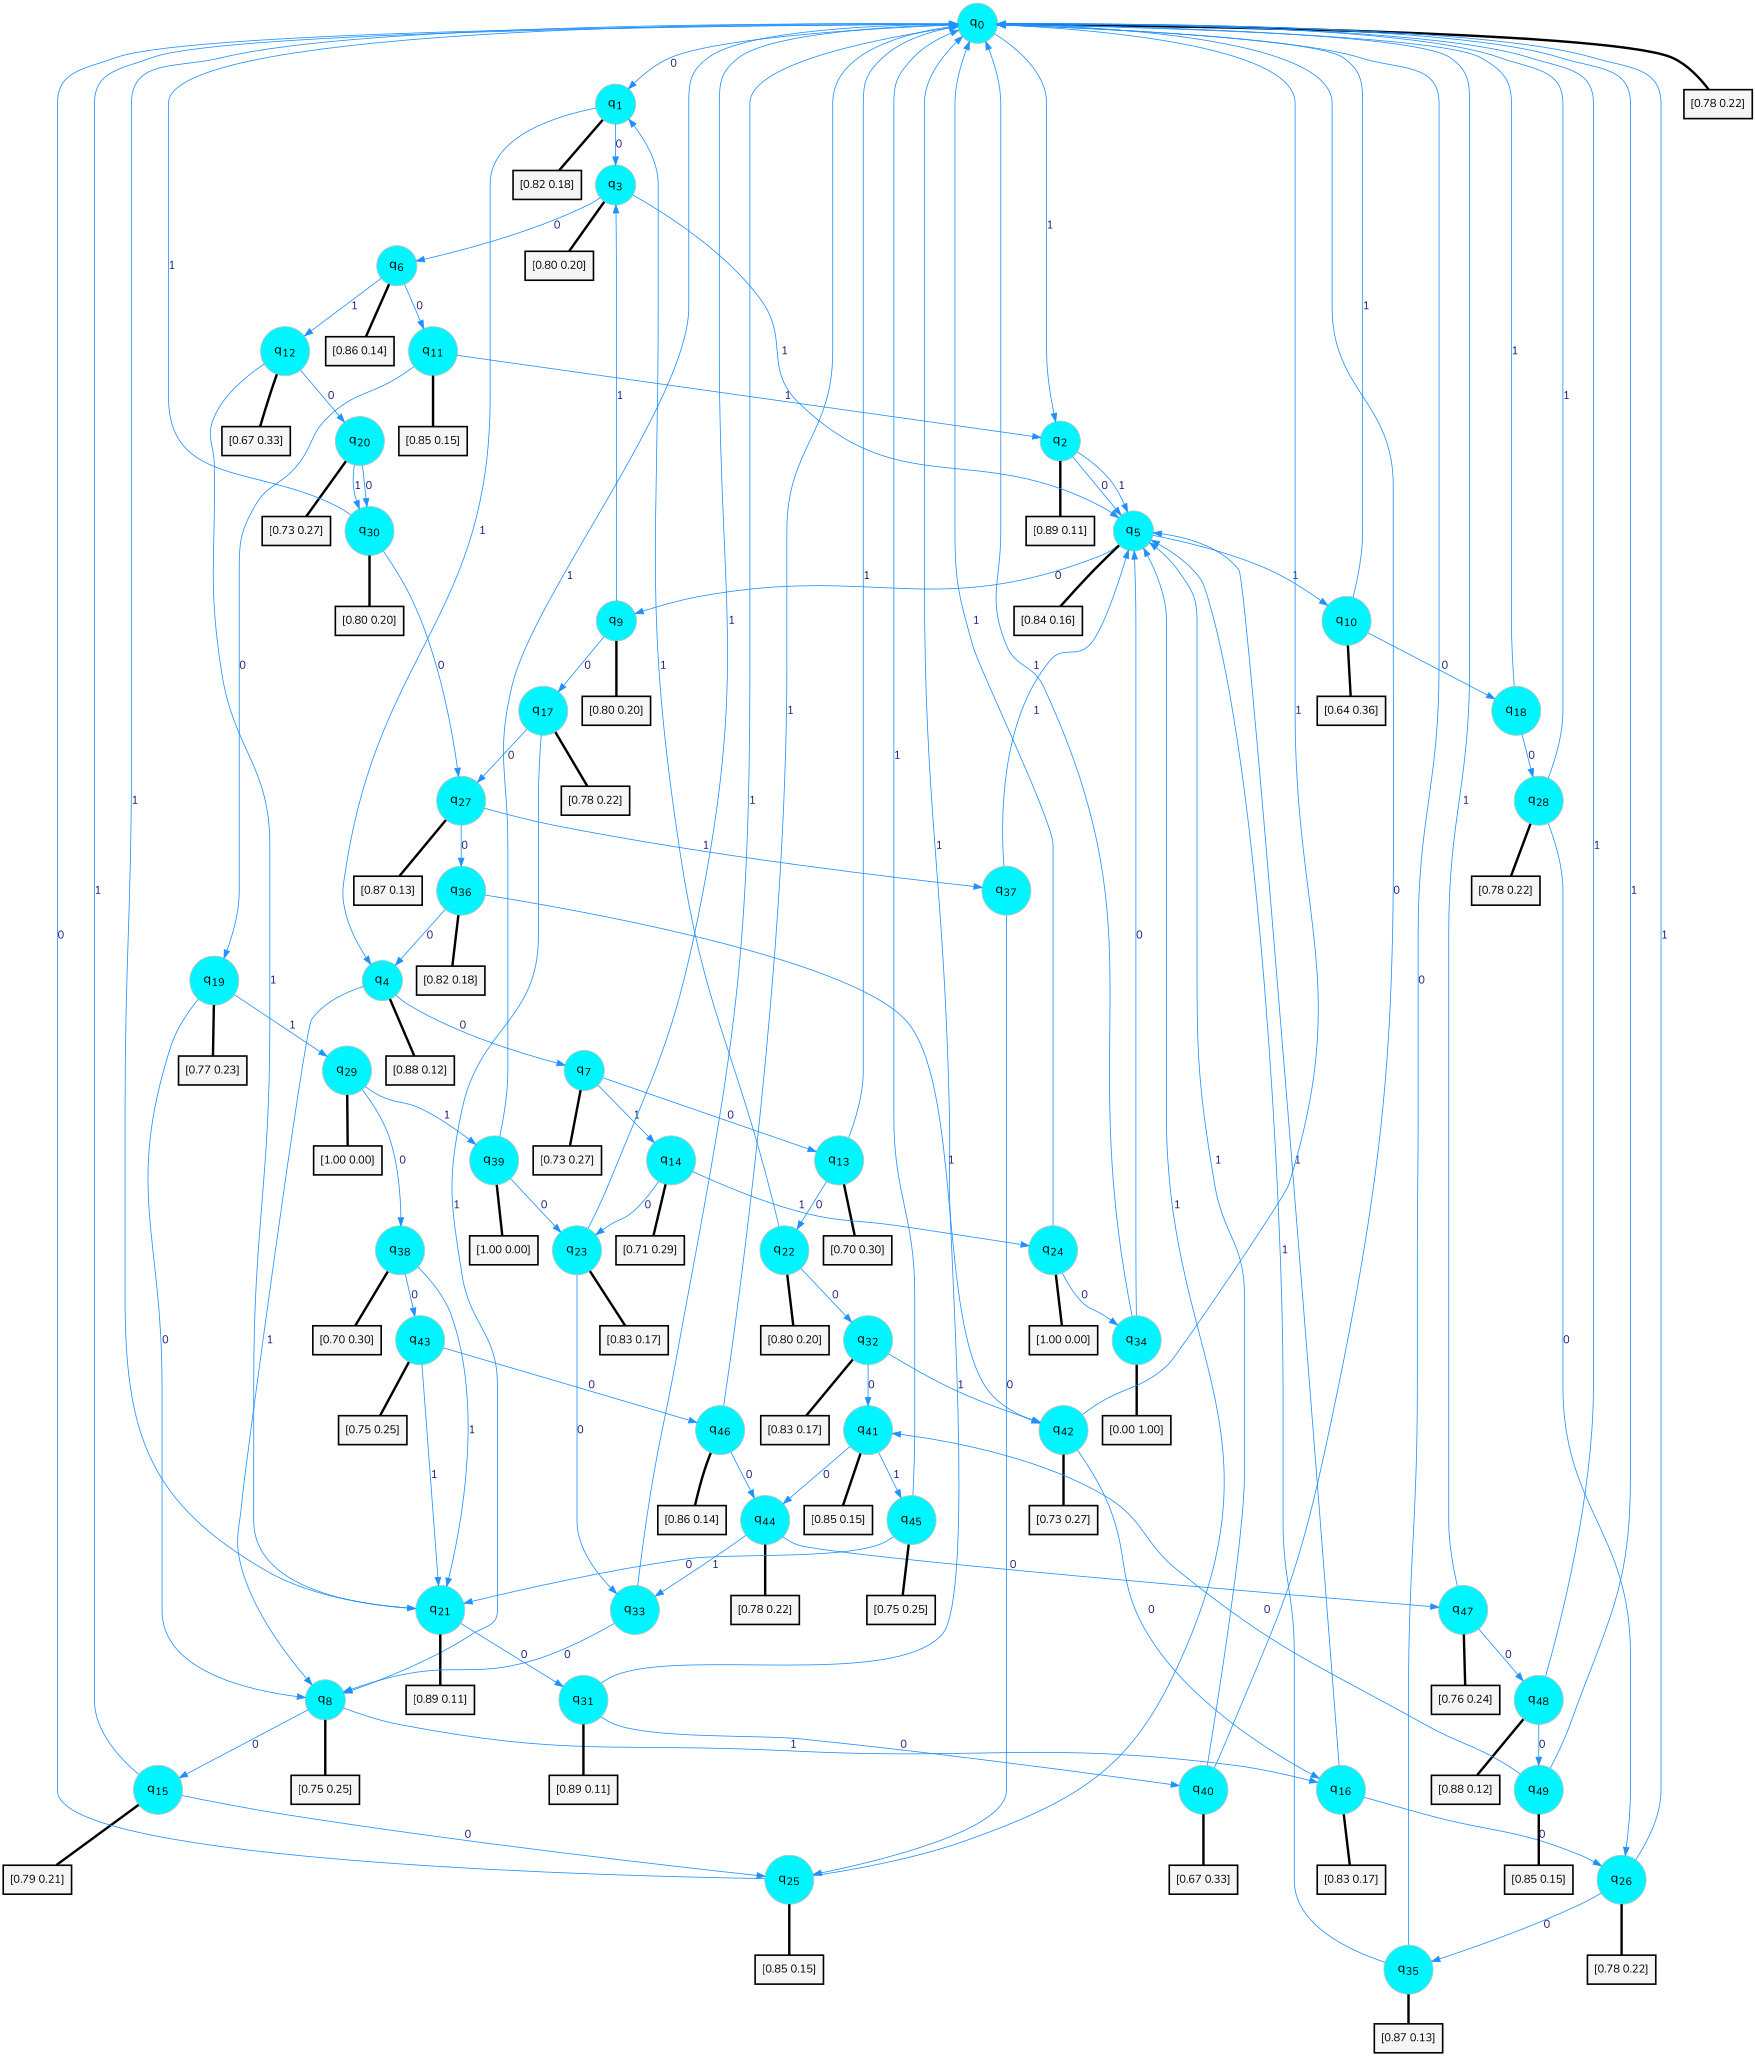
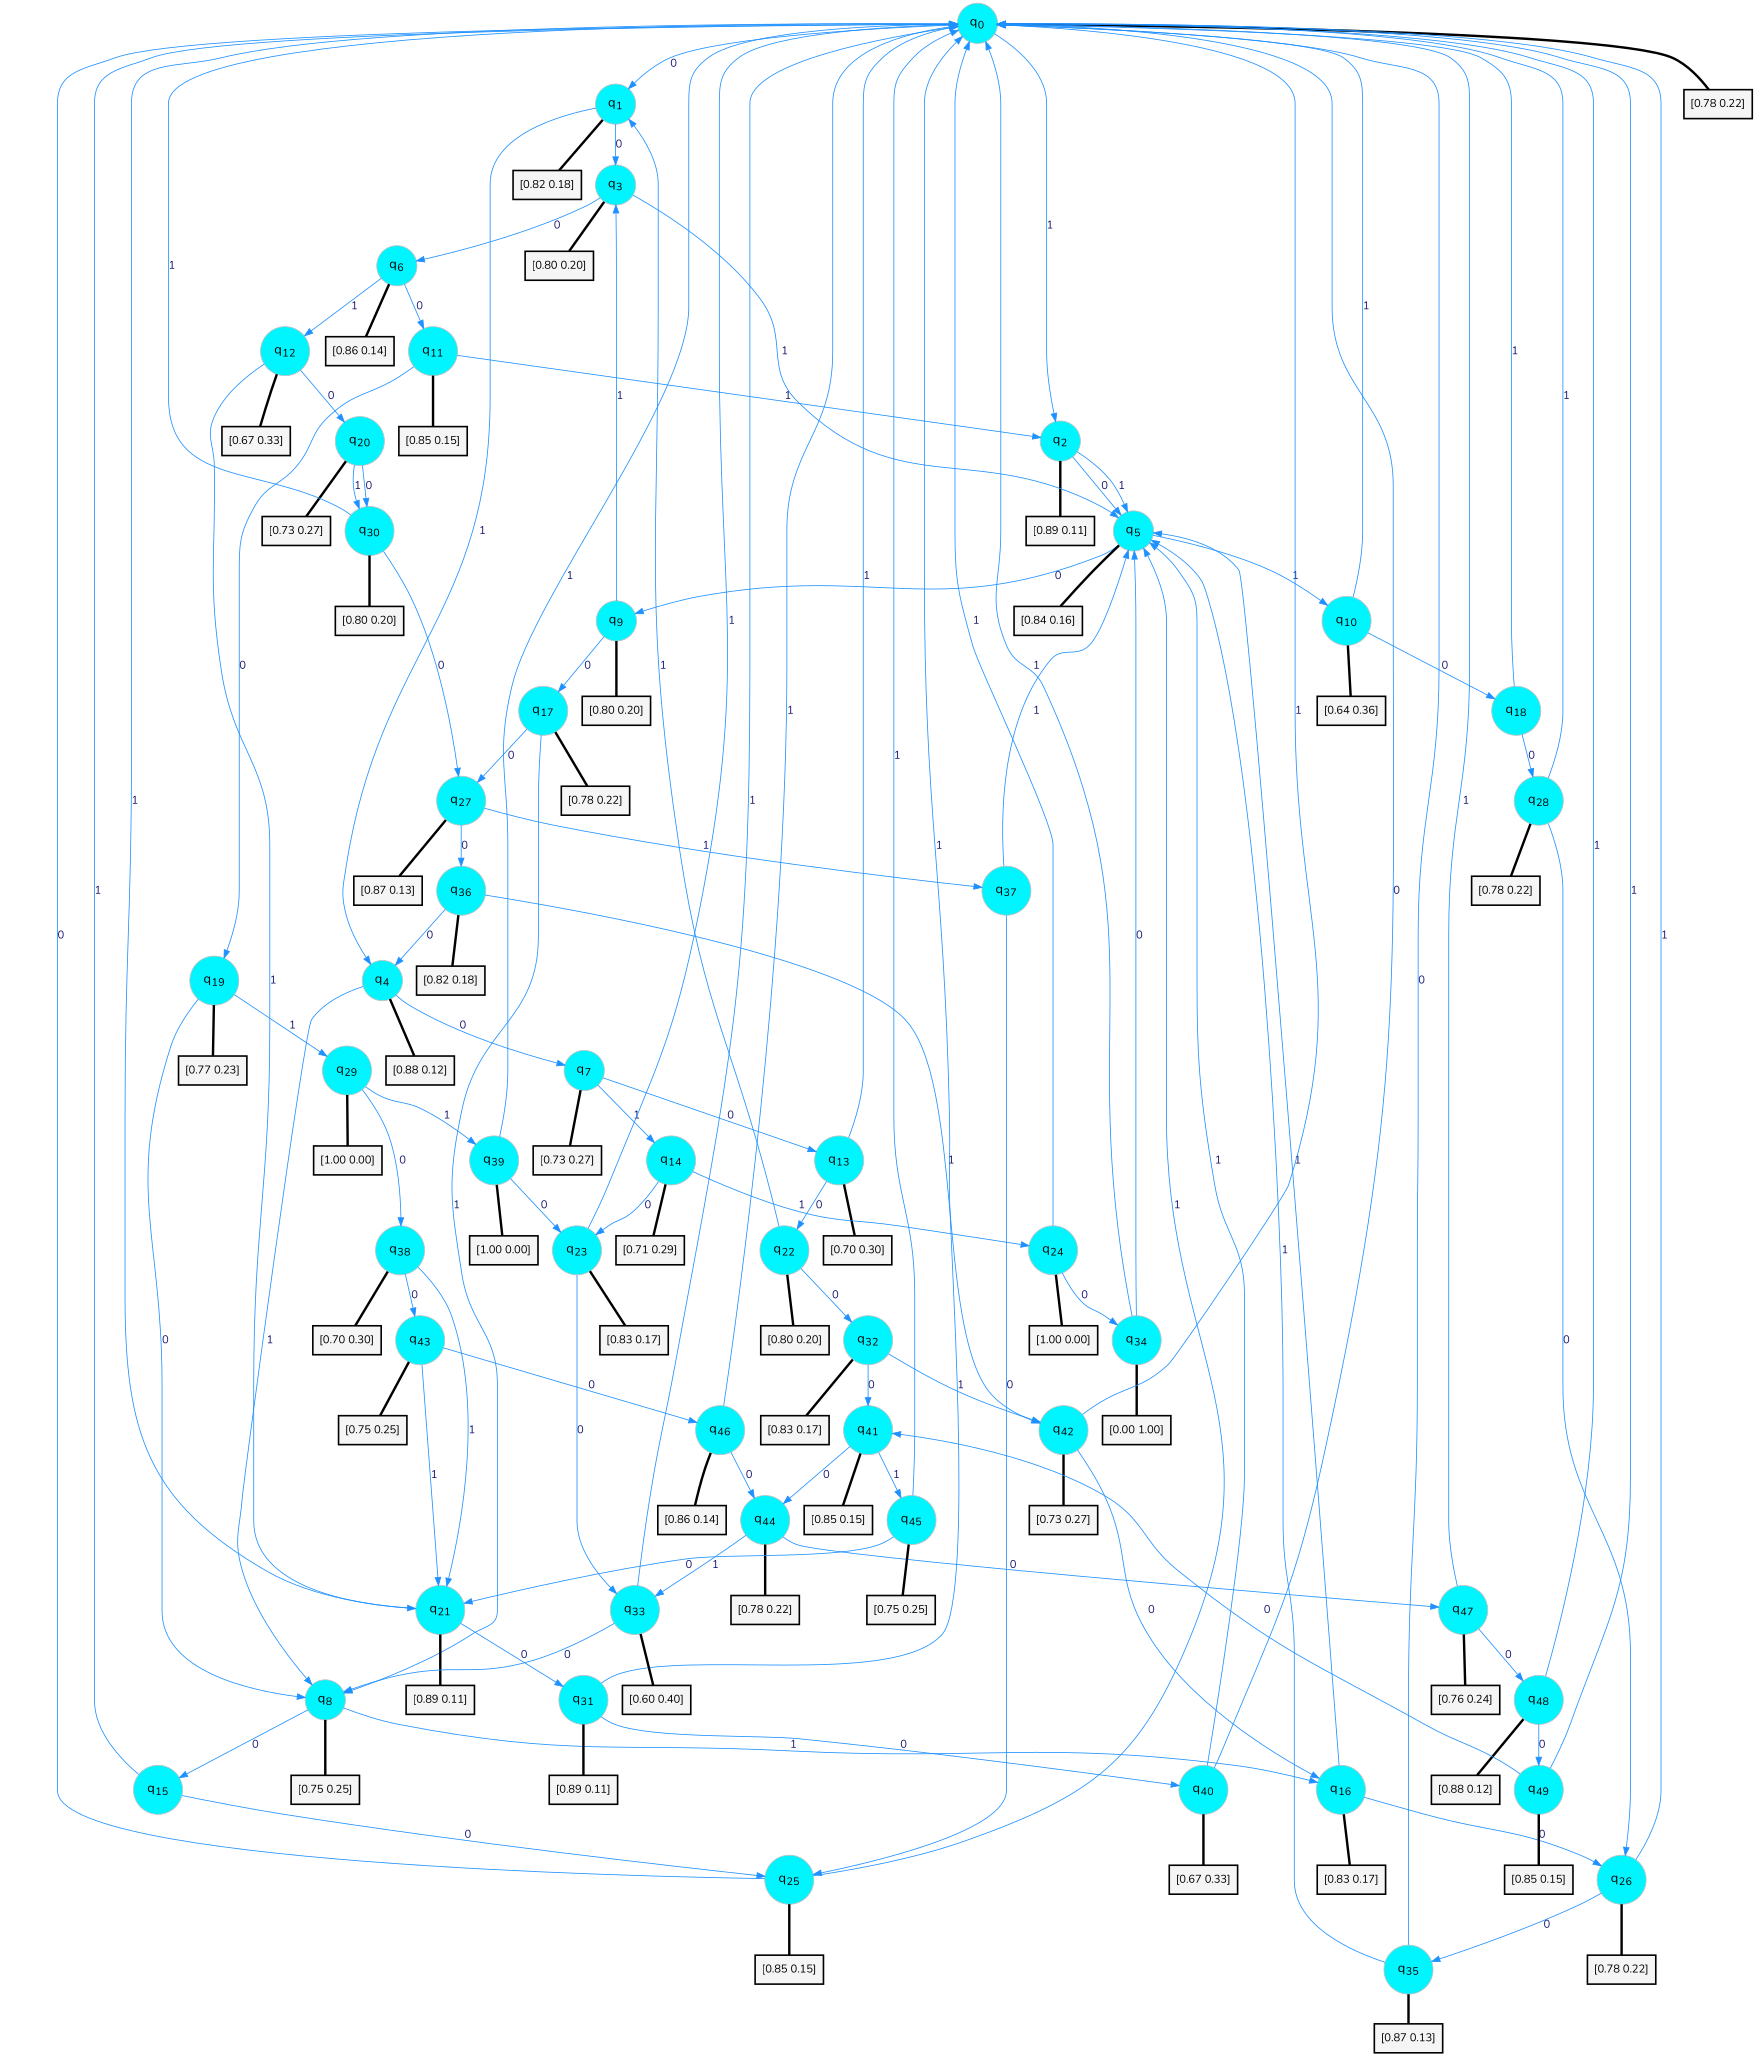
node "[0.60 0.40]": added
node "[0.79 0.21]": removed
